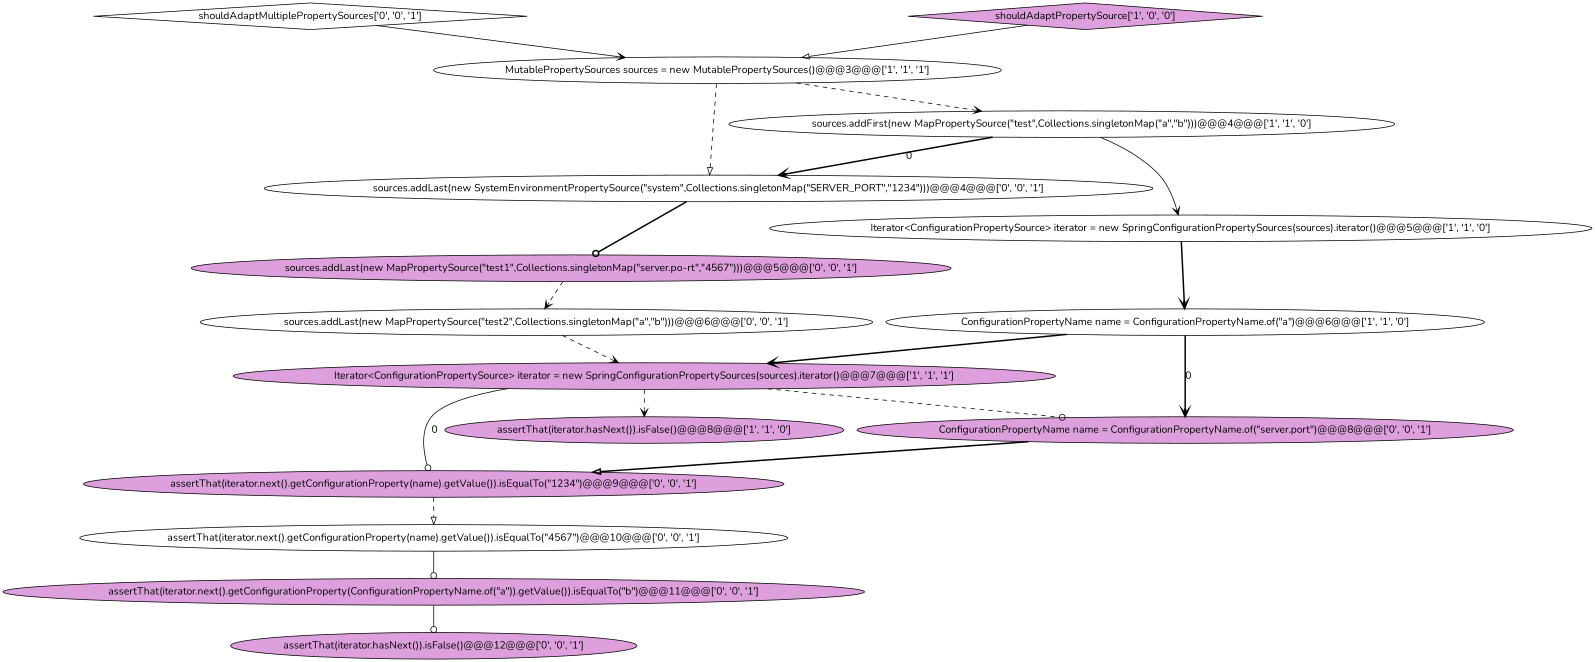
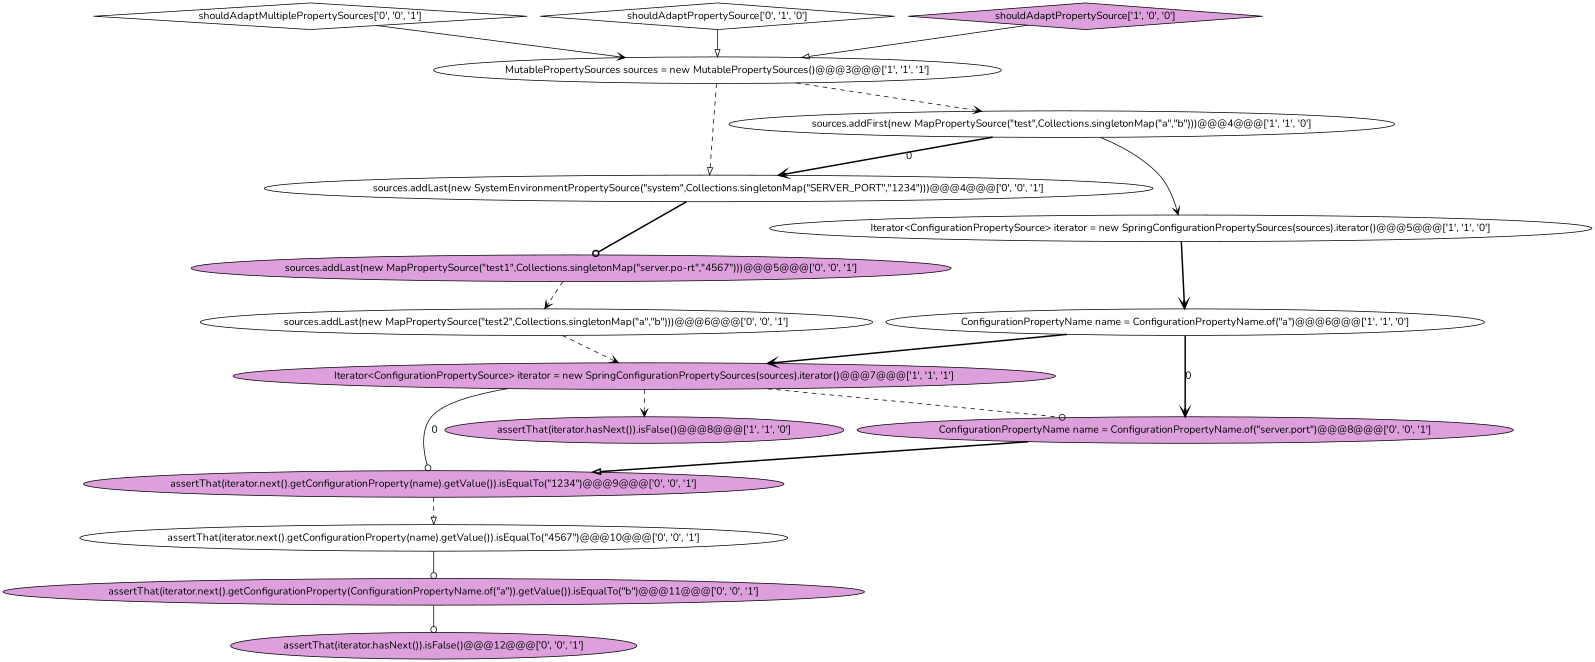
node "shouldAdaptPropertySource['0', '1', '0']": added
